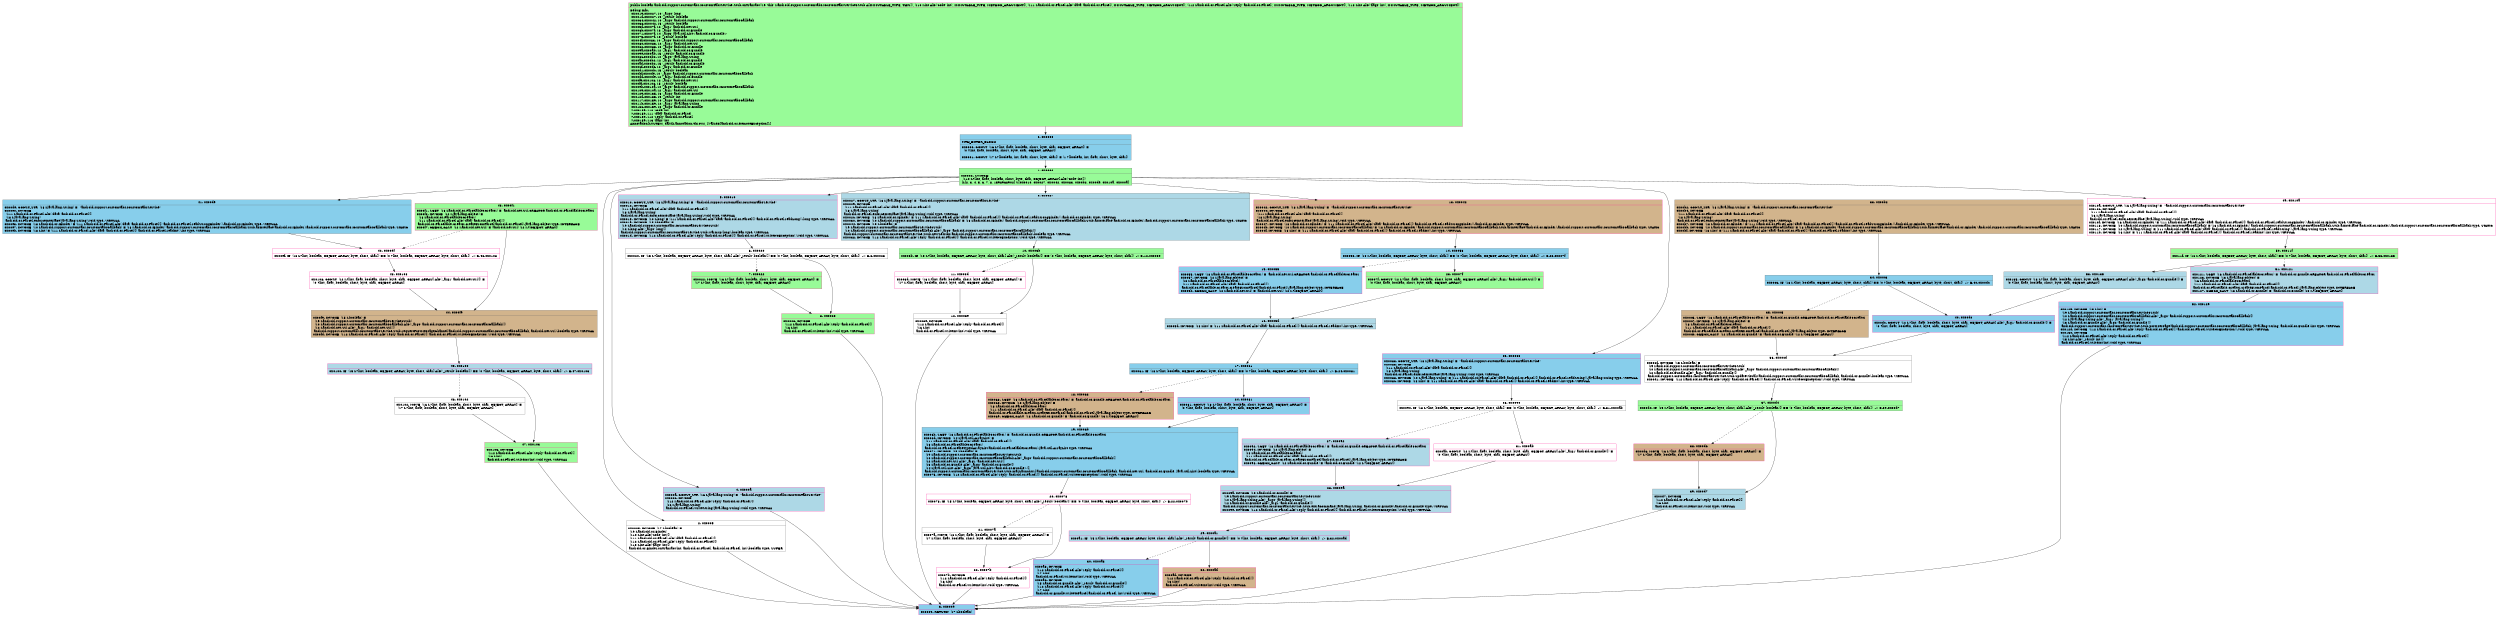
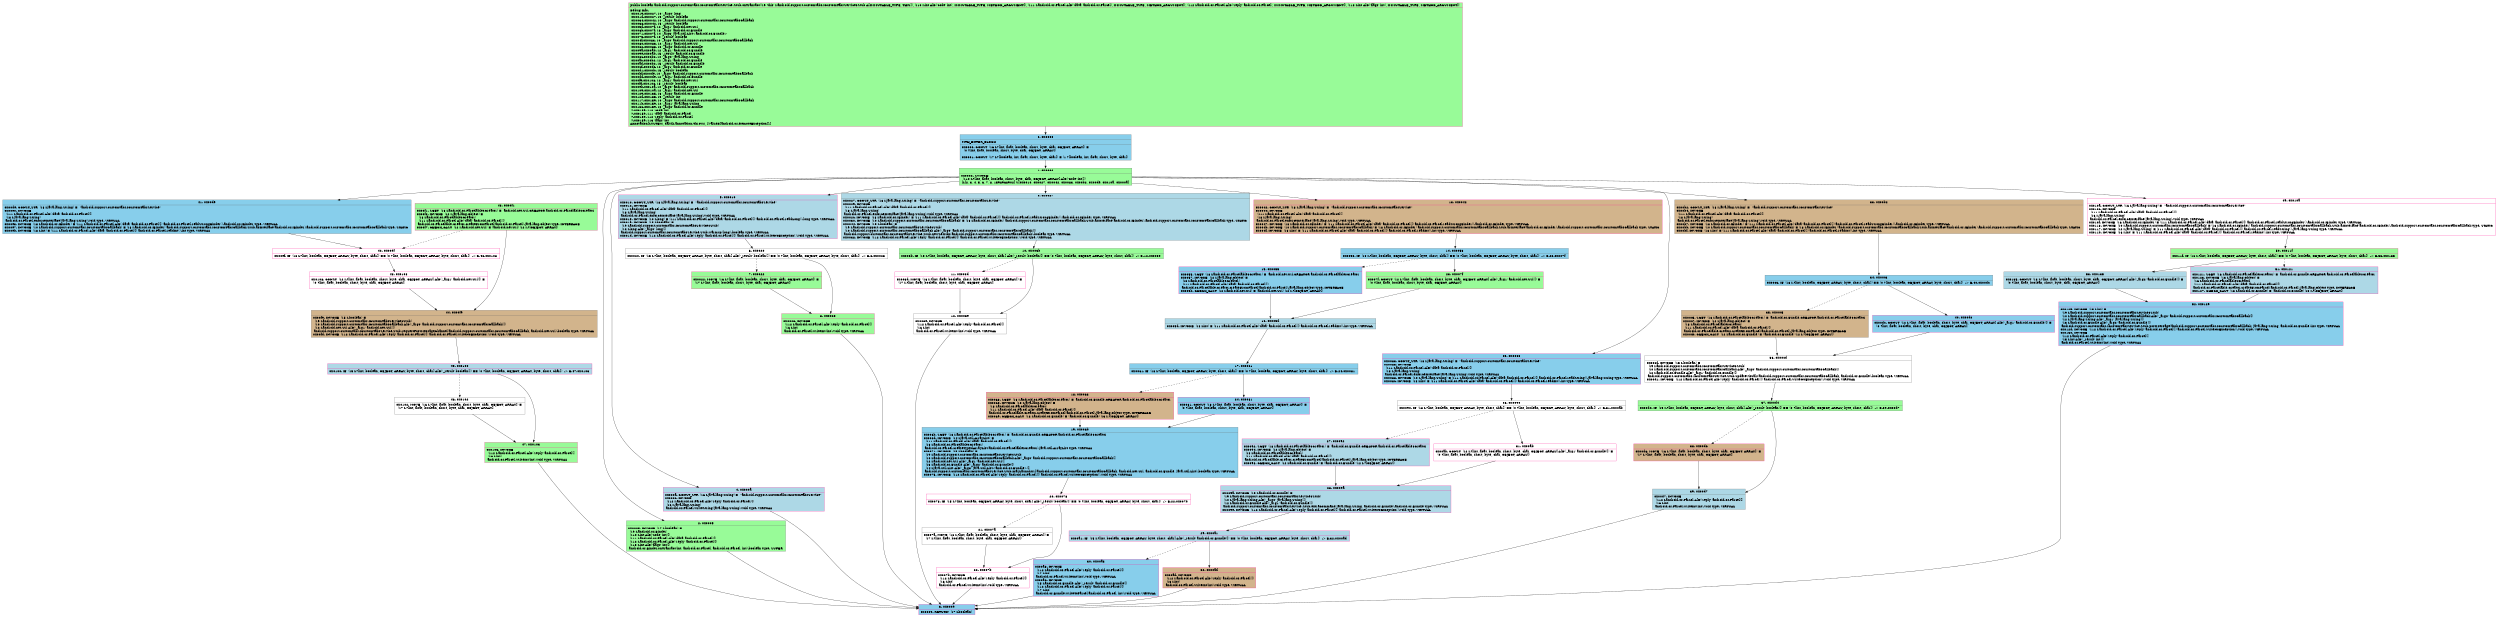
edge "1: 0x0002" -> "33: 0x00b2": added
edge "53: 0x0135" -> "40: 0x00dc": now "53: 0x0135" -> "52: 0x0129"
node "2: 0x0005": fillcolor white -> palegreen
